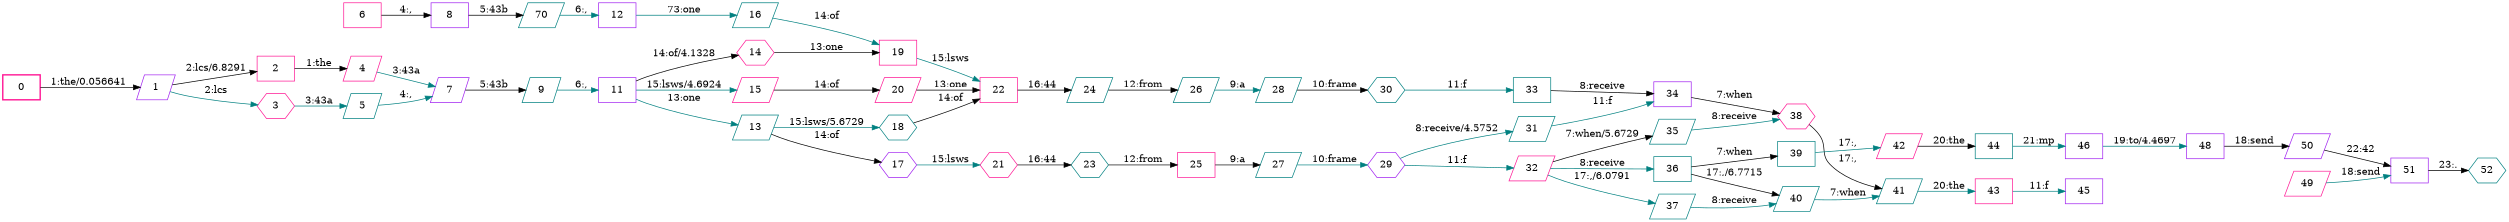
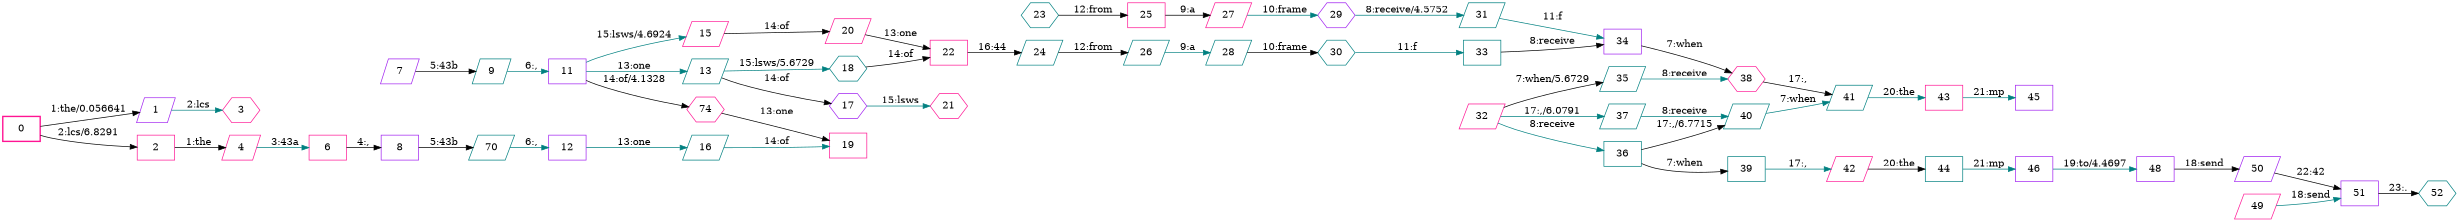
edge "12" -> "16": label "73:one" -> "13:one"
node "14": label "14" -> "74"
edge "19" -> "22": removed, label "15:lsws"
edge "1" -> "2": now "0" -> "2"
edge "4" -> "7": now "4" -> "6"
node "5": removed
edge "21" -> "23": removed, label "16:44"
node "27": color teal -> deeppink
edge "29" -> "32": removed, label "11:f"
edge "43" -> "45": label "11:f" -> "21:mp"
